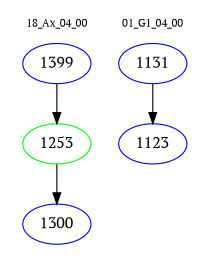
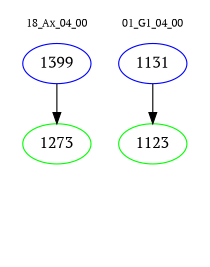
node "1253": label "1253" -> "1273"
node "1123": color blue -> green
node "1300": removed
